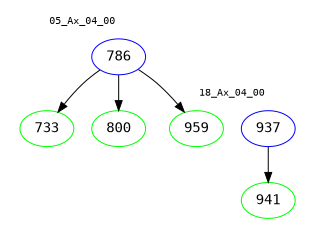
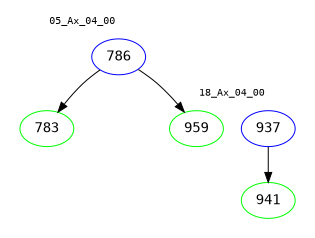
node "733": label "733" -> "783"
node "800": removed
